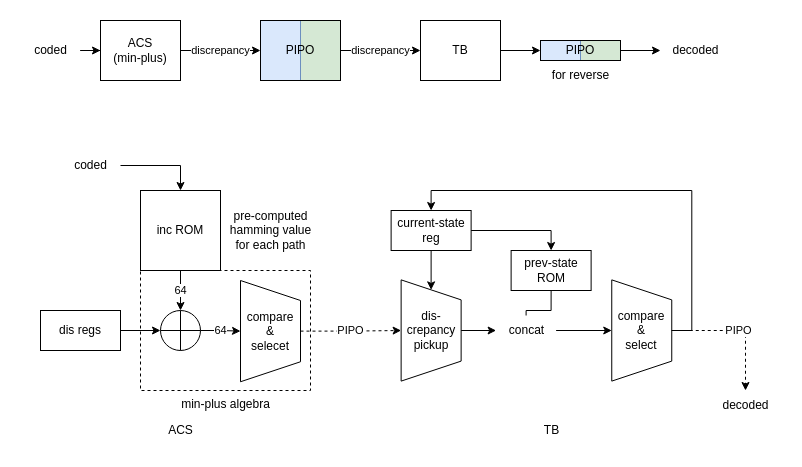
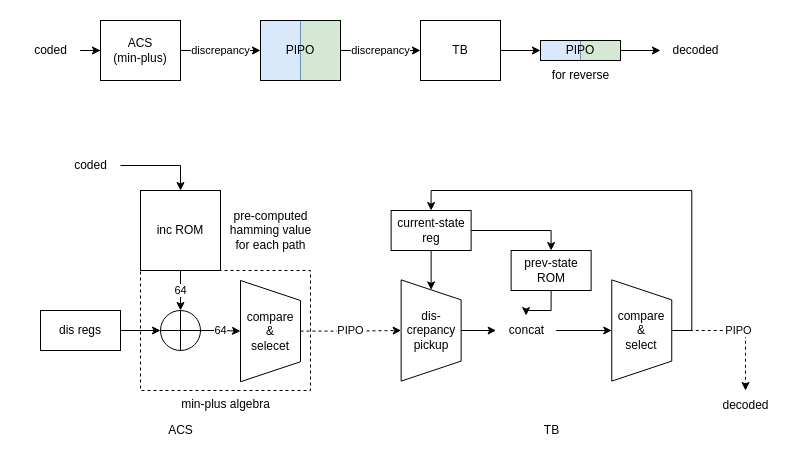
edge "prev-state ROM" -- "concat": arrowhead none -> classic
